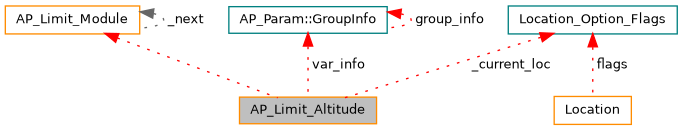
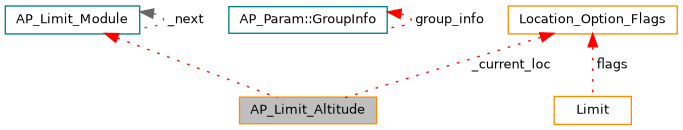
node "AP_Limit_Module": color darkorange -> teal
node "Location_Option_Flags": color teal -> darkorange
edge "AP_Limit_Altitude" -> "AP_Param::GroupInfo": removed, label "var_info"
node "Location": label "Location" -> "Limit"
